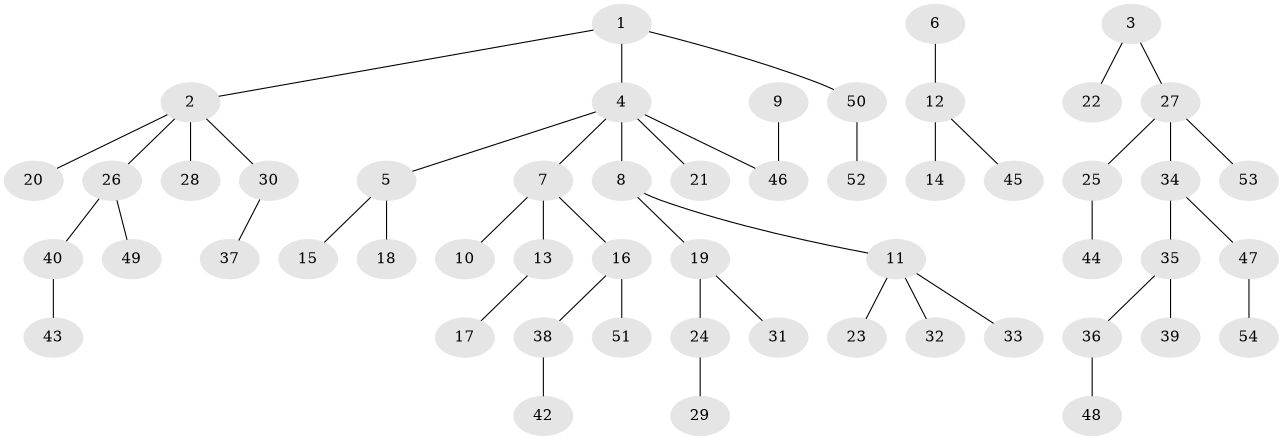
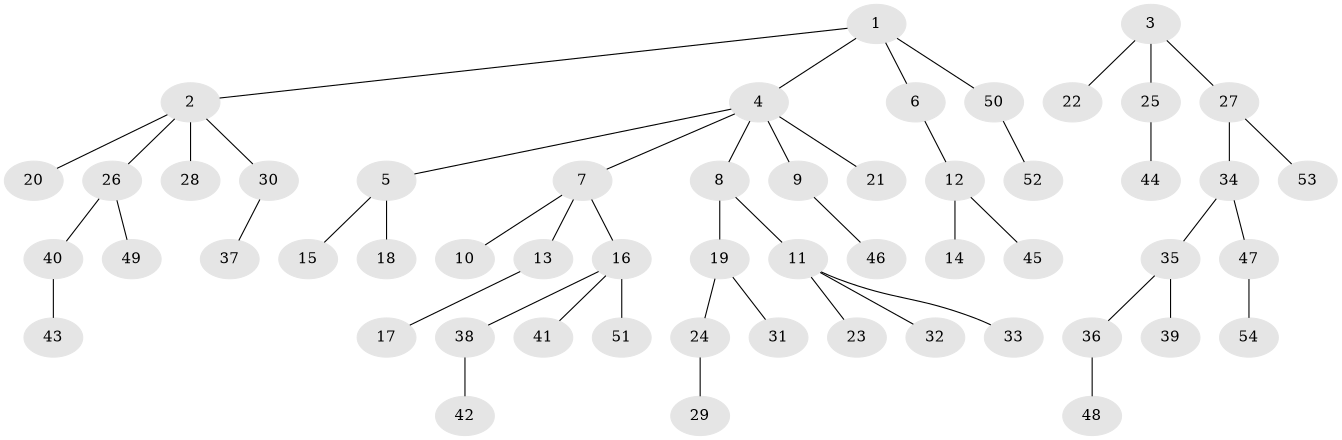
edge "1" -- "6": added
edge "27" -- "25": now "3" -- "25"
edge "4" -- "46": now "4" -- "9"
node "41": added
